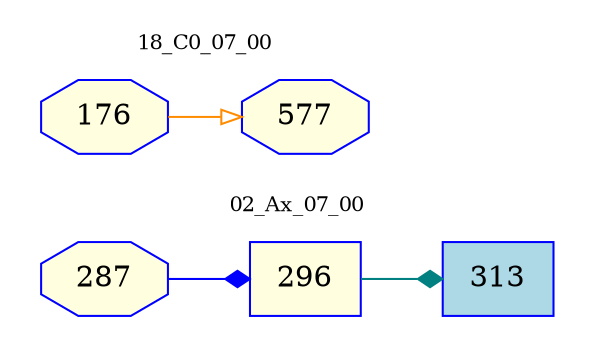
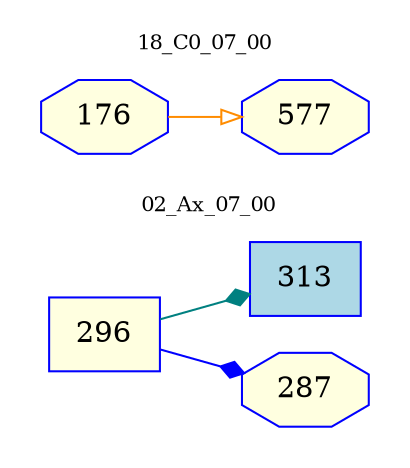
edge "287" -> "296": reversed
